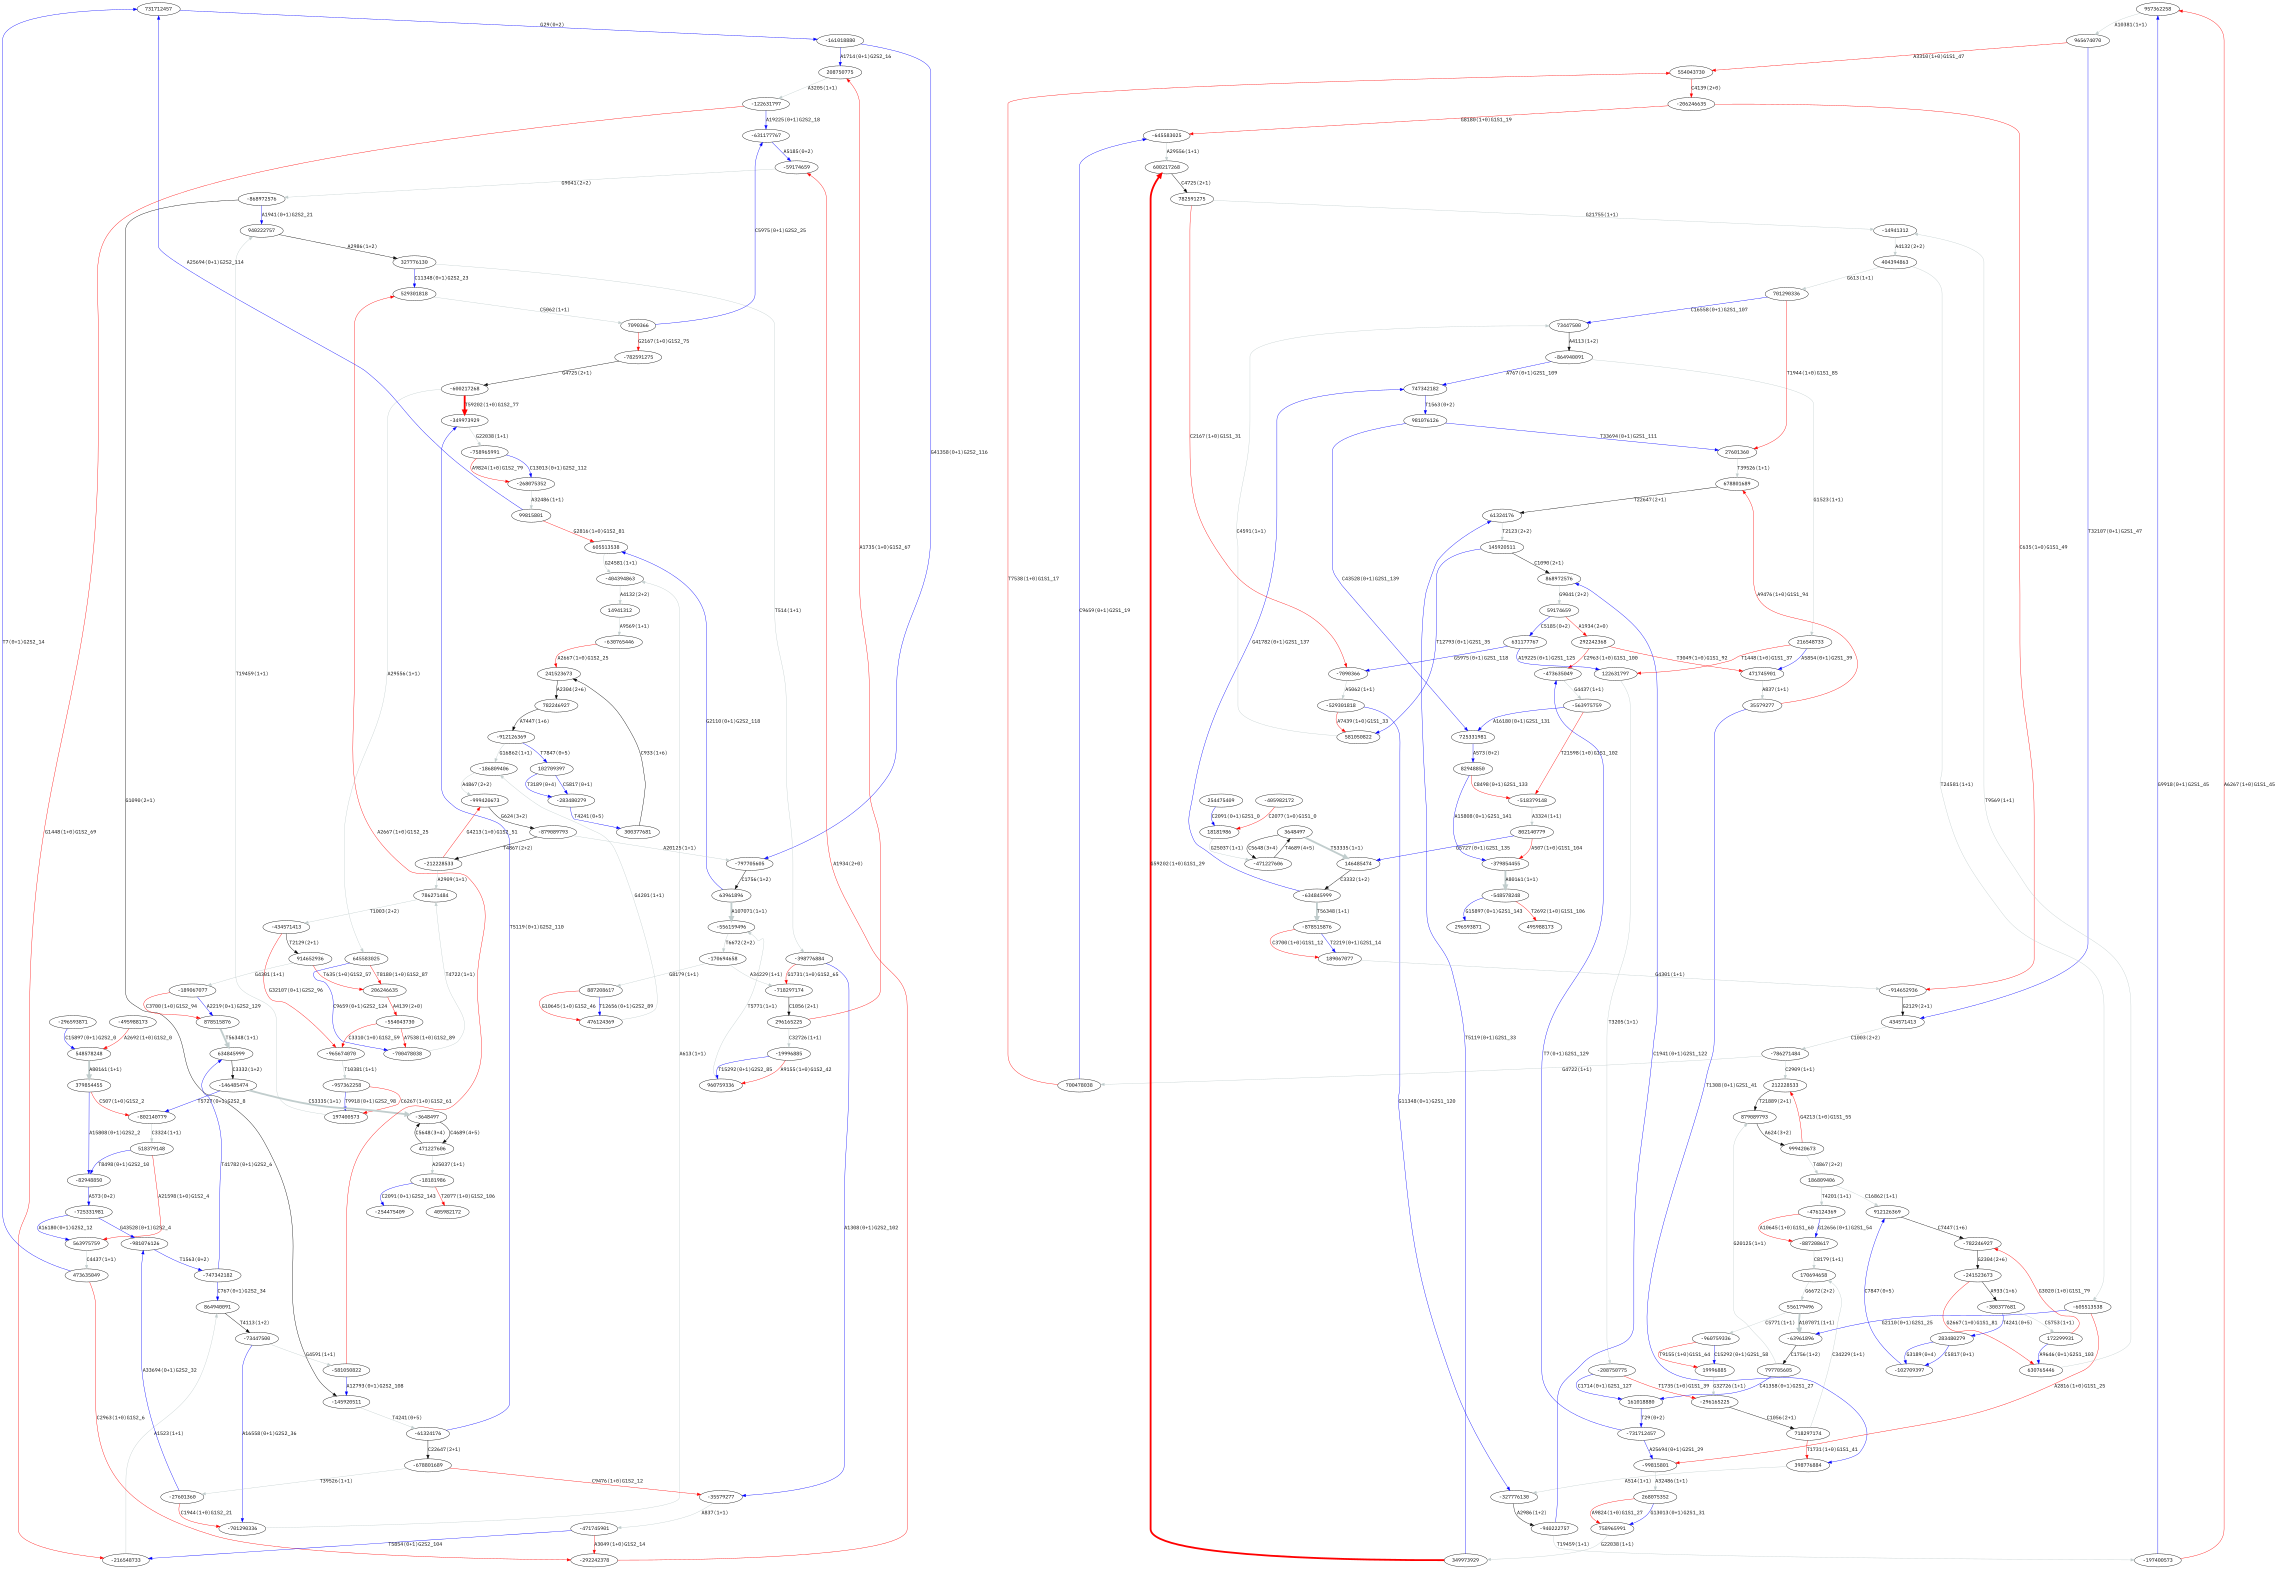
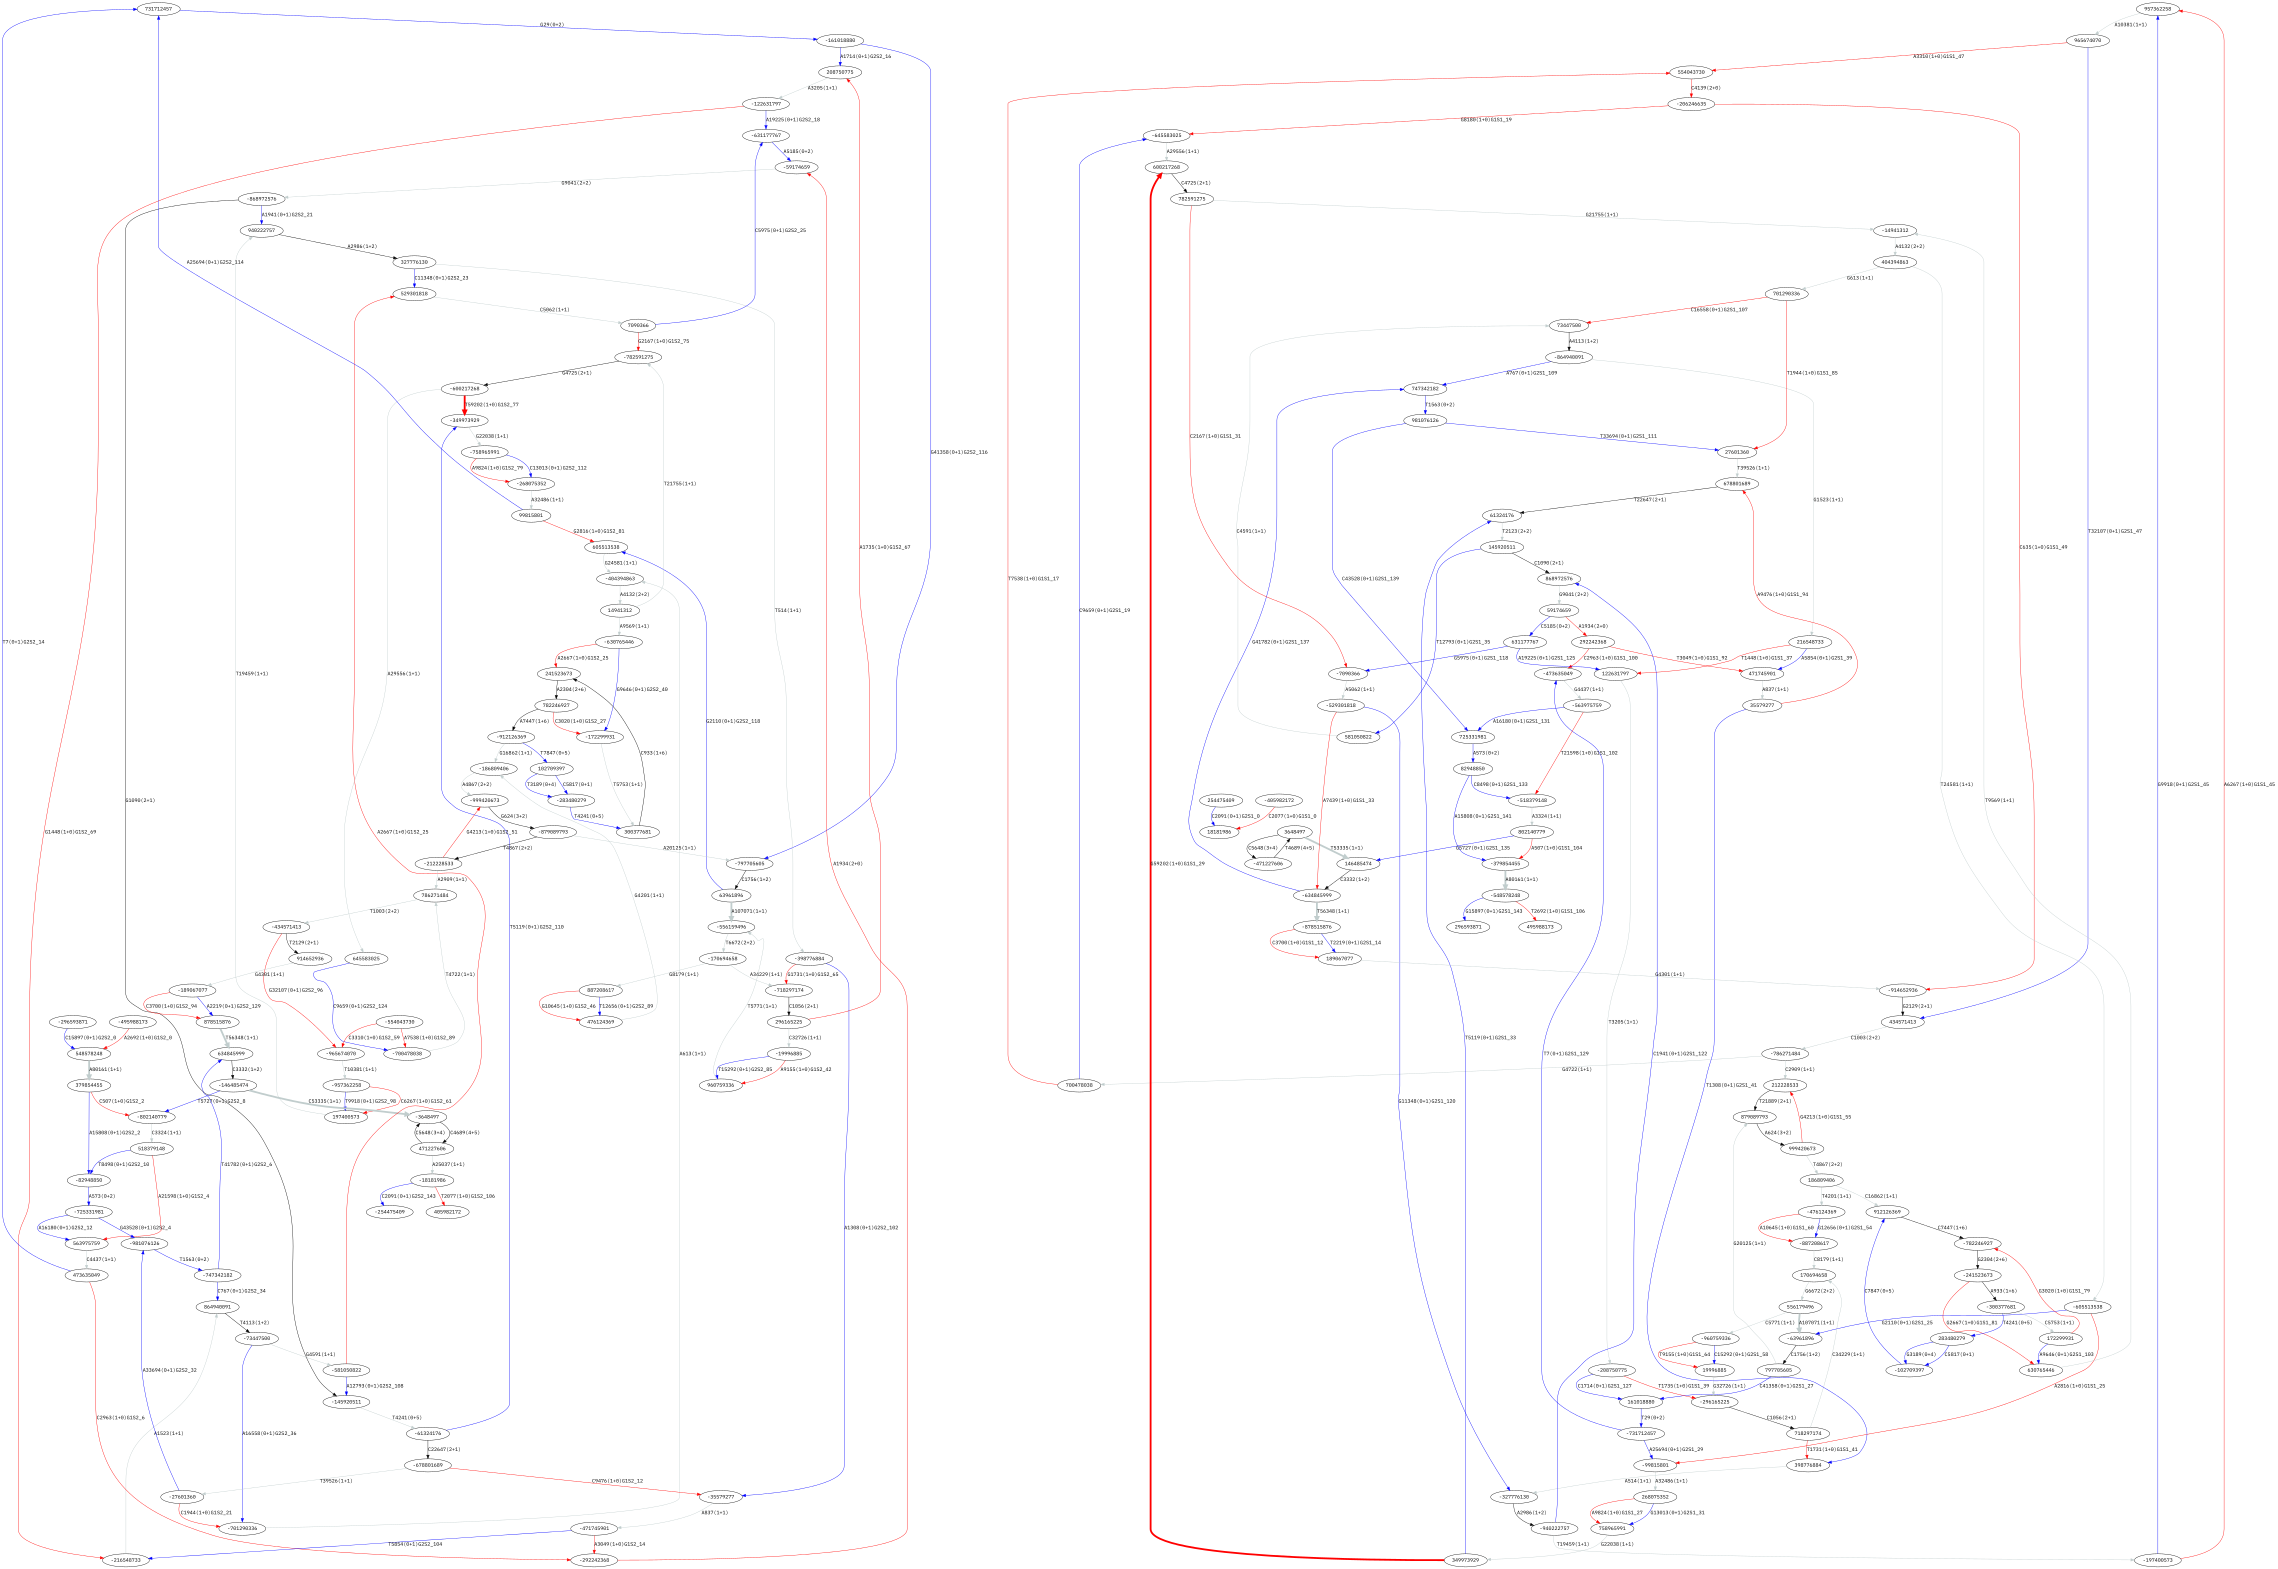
edge "701290336" -> "73447500": color blue -> red
edge "14941312" -> "-782591275": added, label "T21755(1+1)"
edge "-529301818" -> "581050822": now "-529301818" -> "-634845999"
node "-172299931": added
edge "82948850" -> "-518379148": color red -> blue
edge "18181986" -> "-471227606": removed, label "G25037(1+1)"
node "206246635": removed
node "-292242378": label "-292242378" -> "-292242368"
